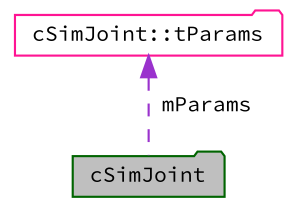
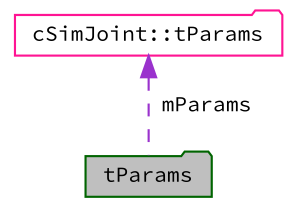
node "cSimJoint": label "cSimJoint" -> "tParams"
